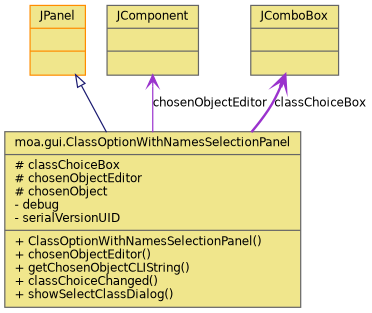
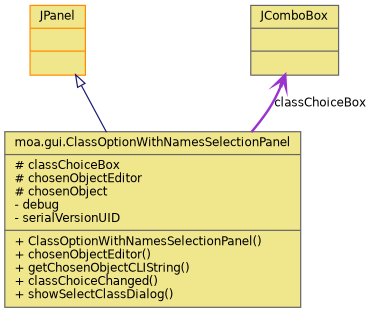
node "JComponent": removed
